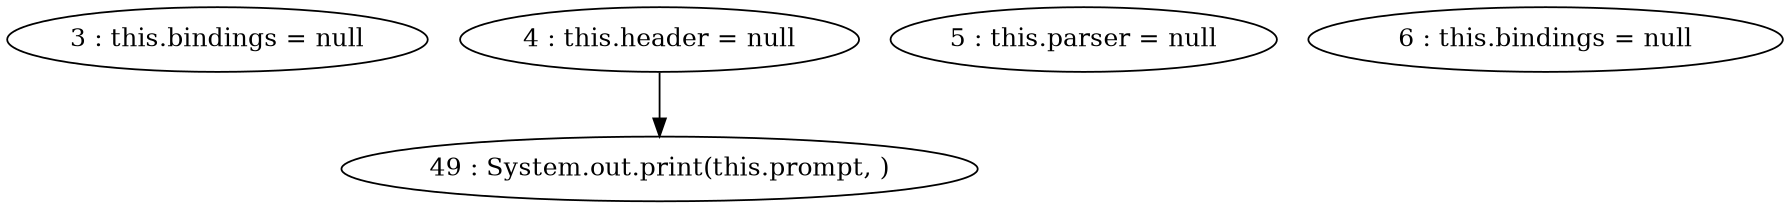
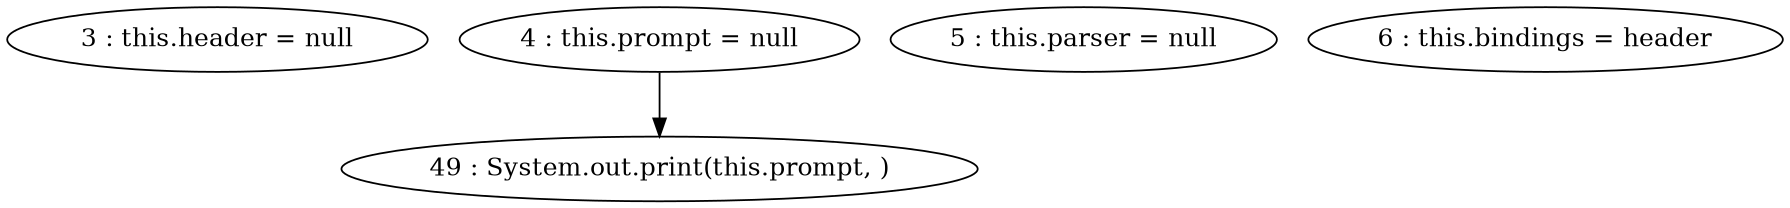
node "3 : this.bindings = null": label "3 : this.bindings = null" -> "3 : this.header = null"
node "4 : this.header = null": label "4 : this.header = null" -> "4 : this.prompt = null"
node "6 : this.bindings = null": label "6 : this.bindings = null" -> "6 : this.bindings = header"
